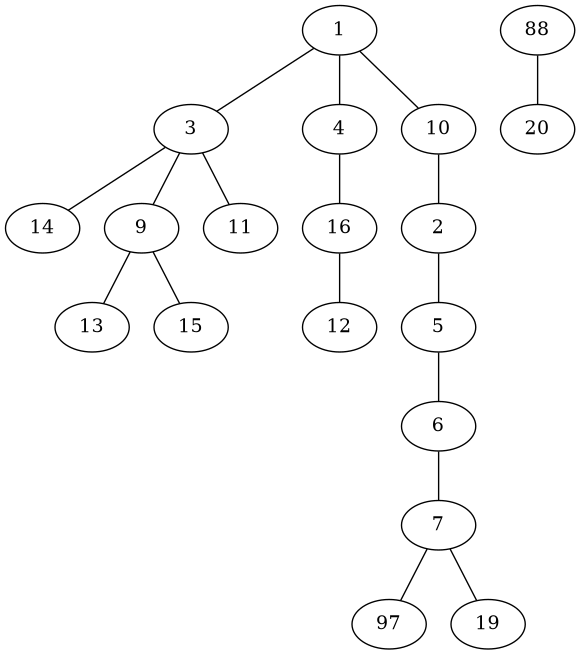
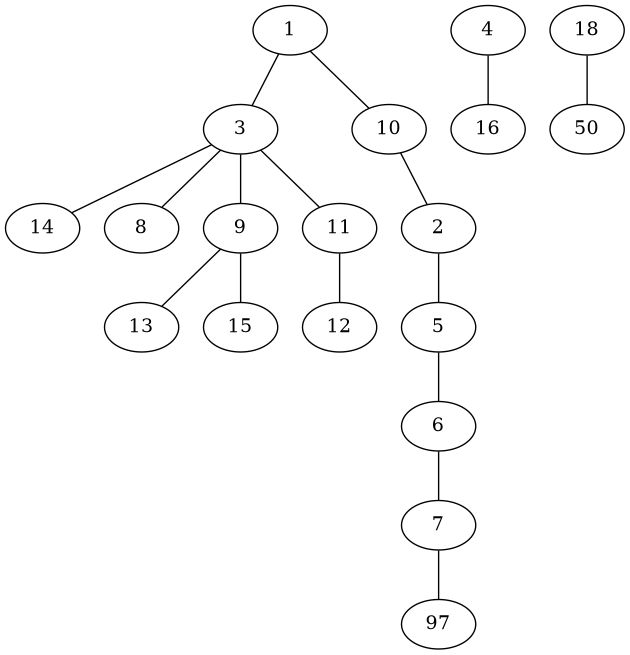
node "88": label "88" -> "18"
edge "1" -- "4": removed
node "20": label "20" -> "50"
node "8": added
edge "16" -- "12": now "11" -- "12"
node "19": removed
